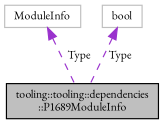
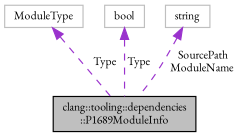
node "ModuleInfo": label "ModuleInfo" -> "ModuleType"
node "string": added
node "tooling::tooling::dependencies ::P1689ModuleInfo": label "tooling::tooling::dependencies ::P1689ModuleInfo" -> "clang::tooling::dependencies ::P1689ModuleInfo"
